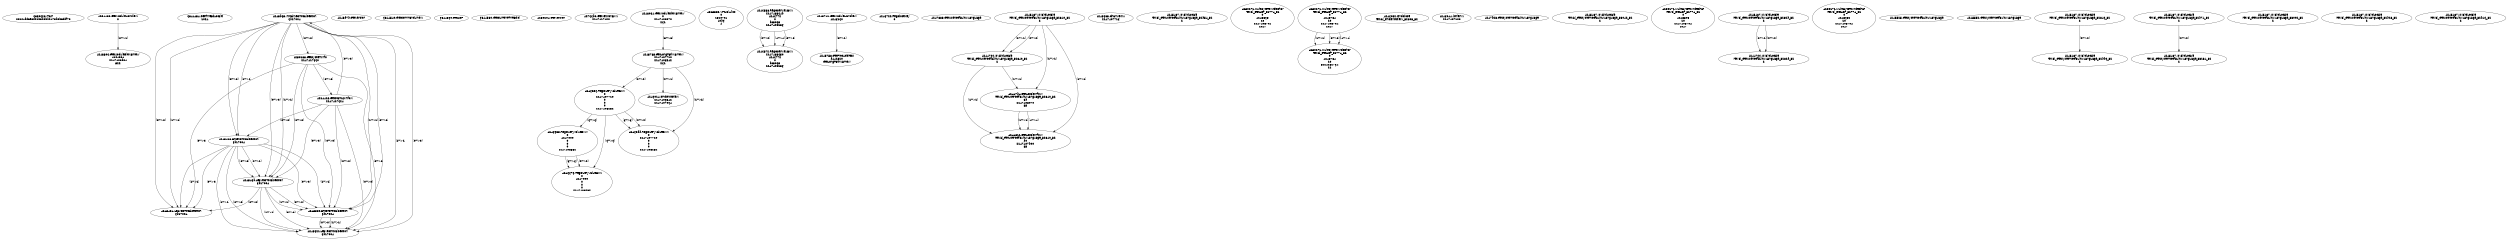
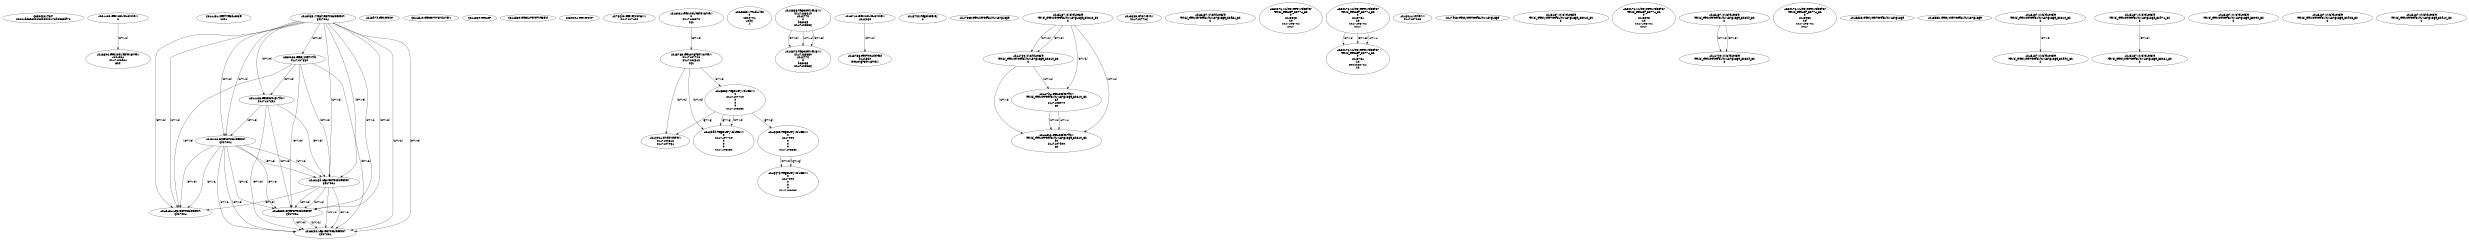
node "4246032.FindClose retval_FindFirstFileW_32803_32": removed
edge "4214413.GetStartupInfoW 2147417624" -> "4243965.InitializeCriticalSection 6917004": reversed
edge "4246556.RegQueryValueExW 0 2147407710 0 0 0 2147408232" -> "4246676.RegQueryValueExW 0 4247000 0 0 0 2147408232": now "4246556.RegQueryValueExW 0 2147407710 0 0 0 2147408232" -> "4246014.FindFirstFileW 2147406542 2147407064"
